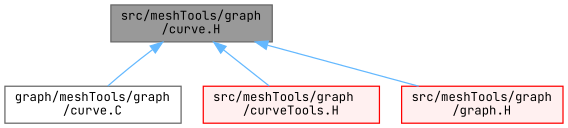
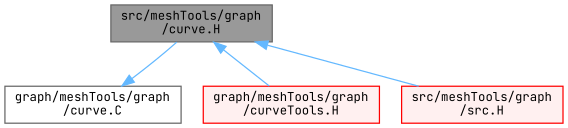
edge "graph/meshTools/graph /curve.C" -> "src/meshTools/graph /curve.H": reversed
node "src/meshTools/graph /curveTools.H": label "src/meshTools/graph /curveTools.H" -> "graph/meshTools/graph /curveTools.H"
node "src/meshTools/graph /graph.H": label "src/meshTools/graph /graph.H" -> "src/meshTools/graph /src.H"
